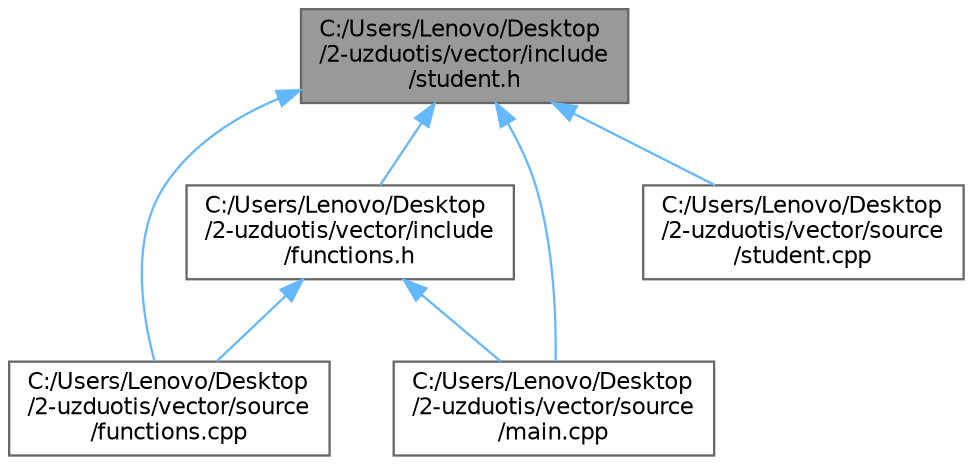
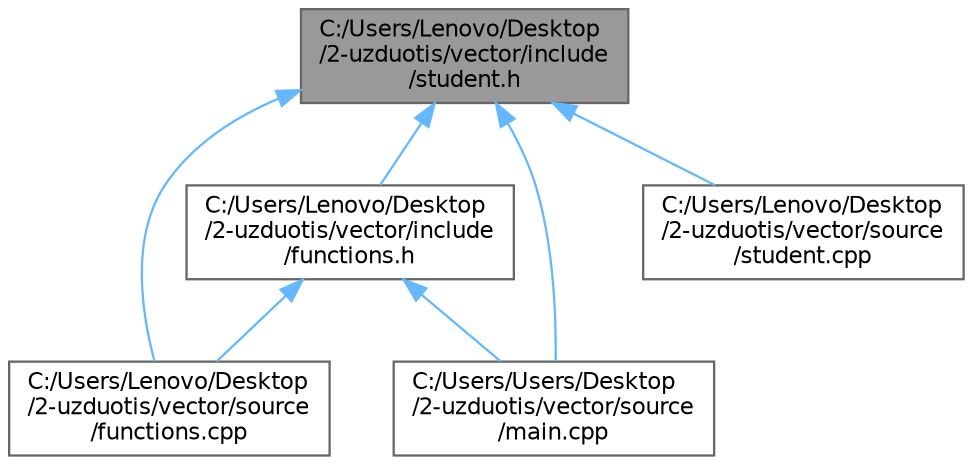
node "C:/Users/Lenovo/Desktop /2-uzduotis/vector/source /main.cpp": label "C:/Users/Lenovo/Desktop /2-uzduotis/vector/source /main.cpp" -> "C:/Users/Users/Desktop /2-uzduotis/vector/source /main.cpp"
